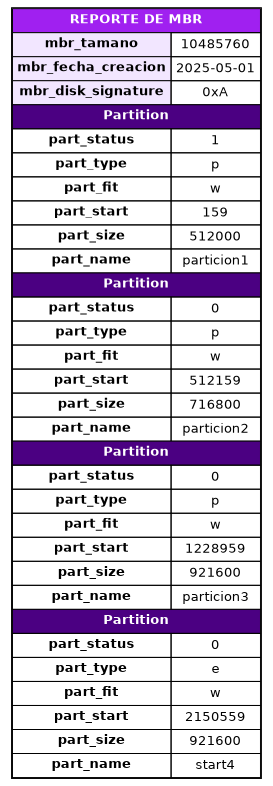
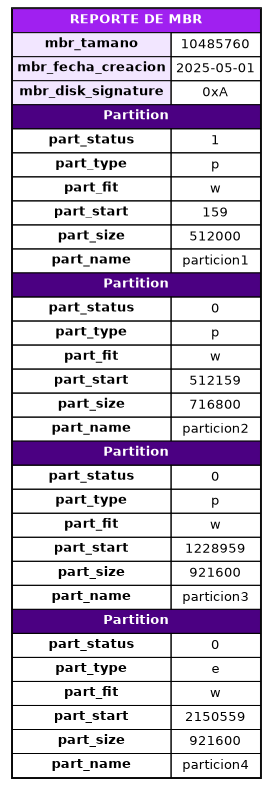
node "REPORTE DE MBR": text "start4" -> "particion4"
